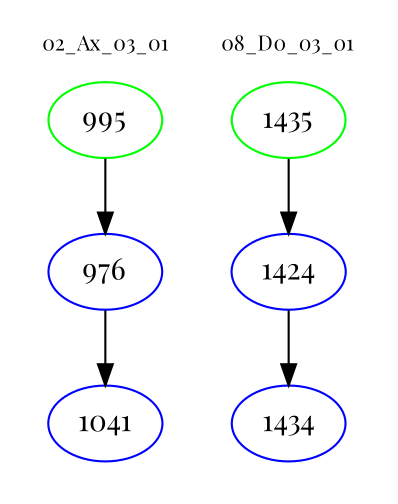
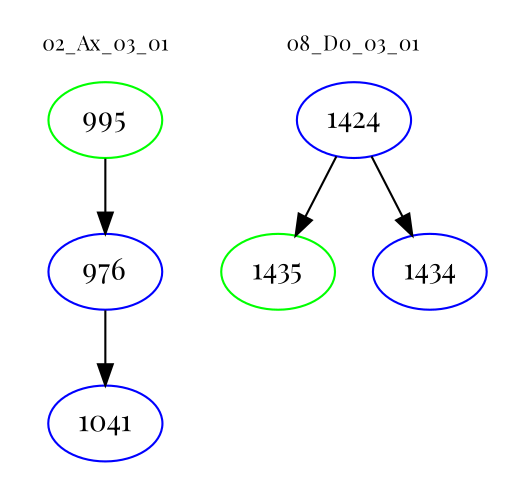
edge "1435" -> "1424": reversed
